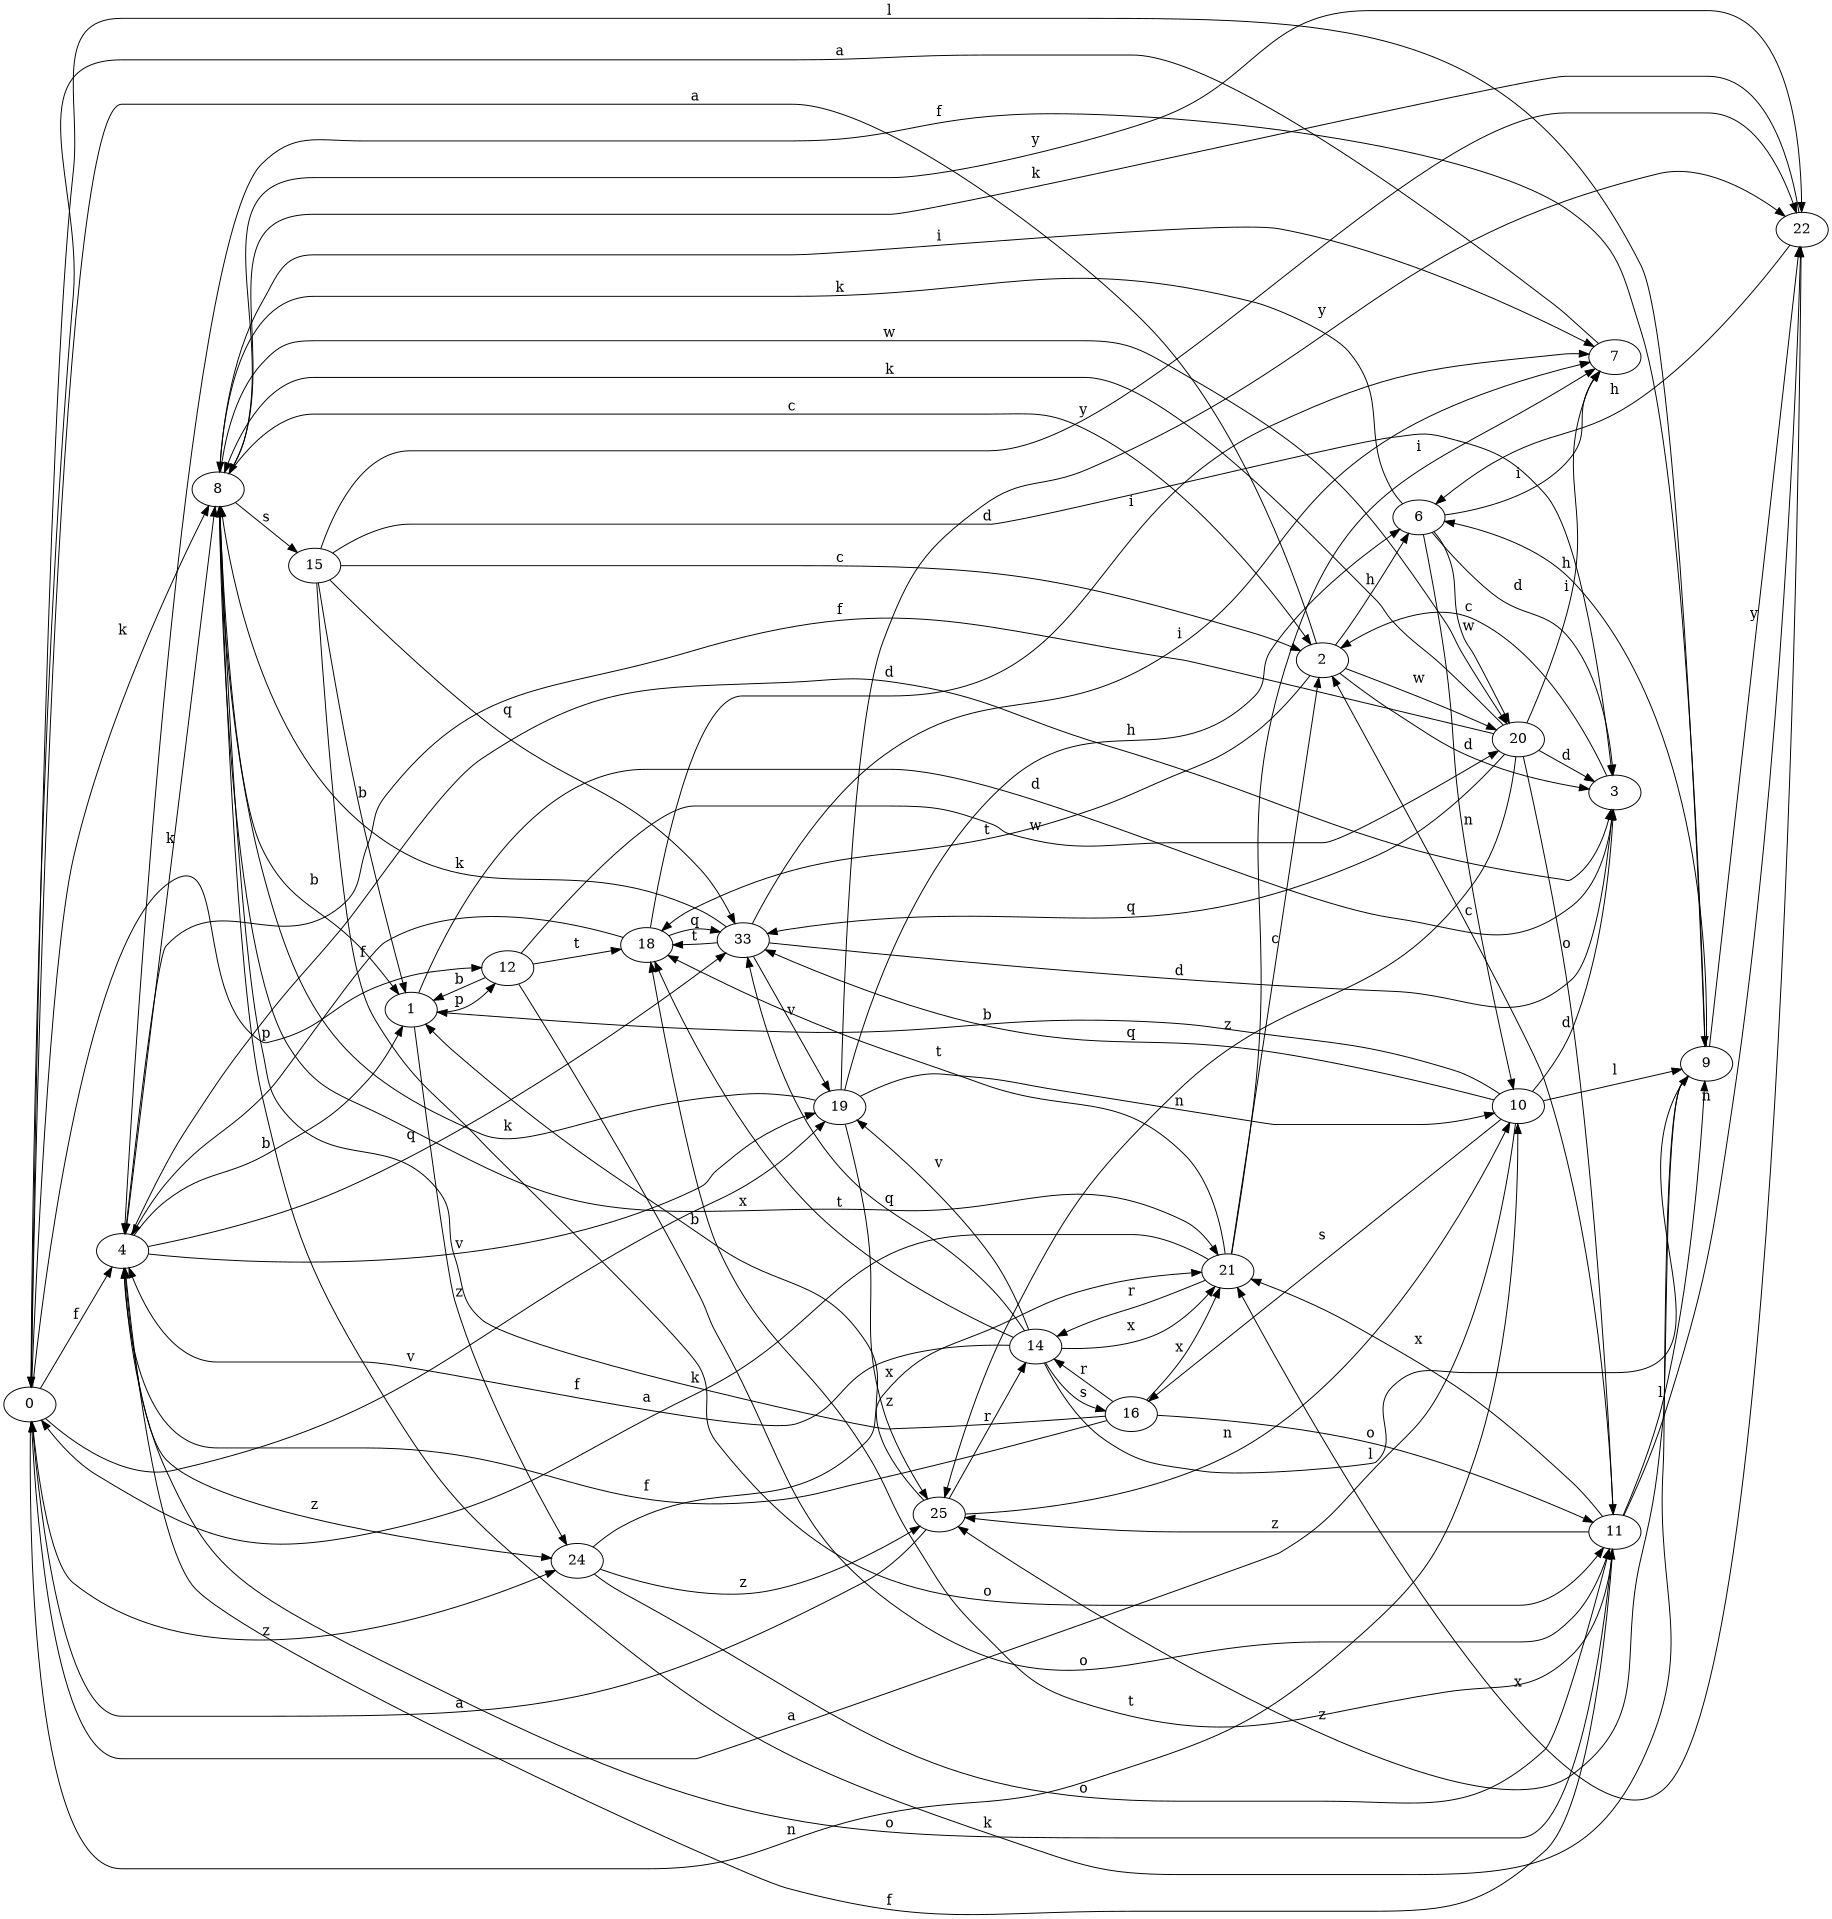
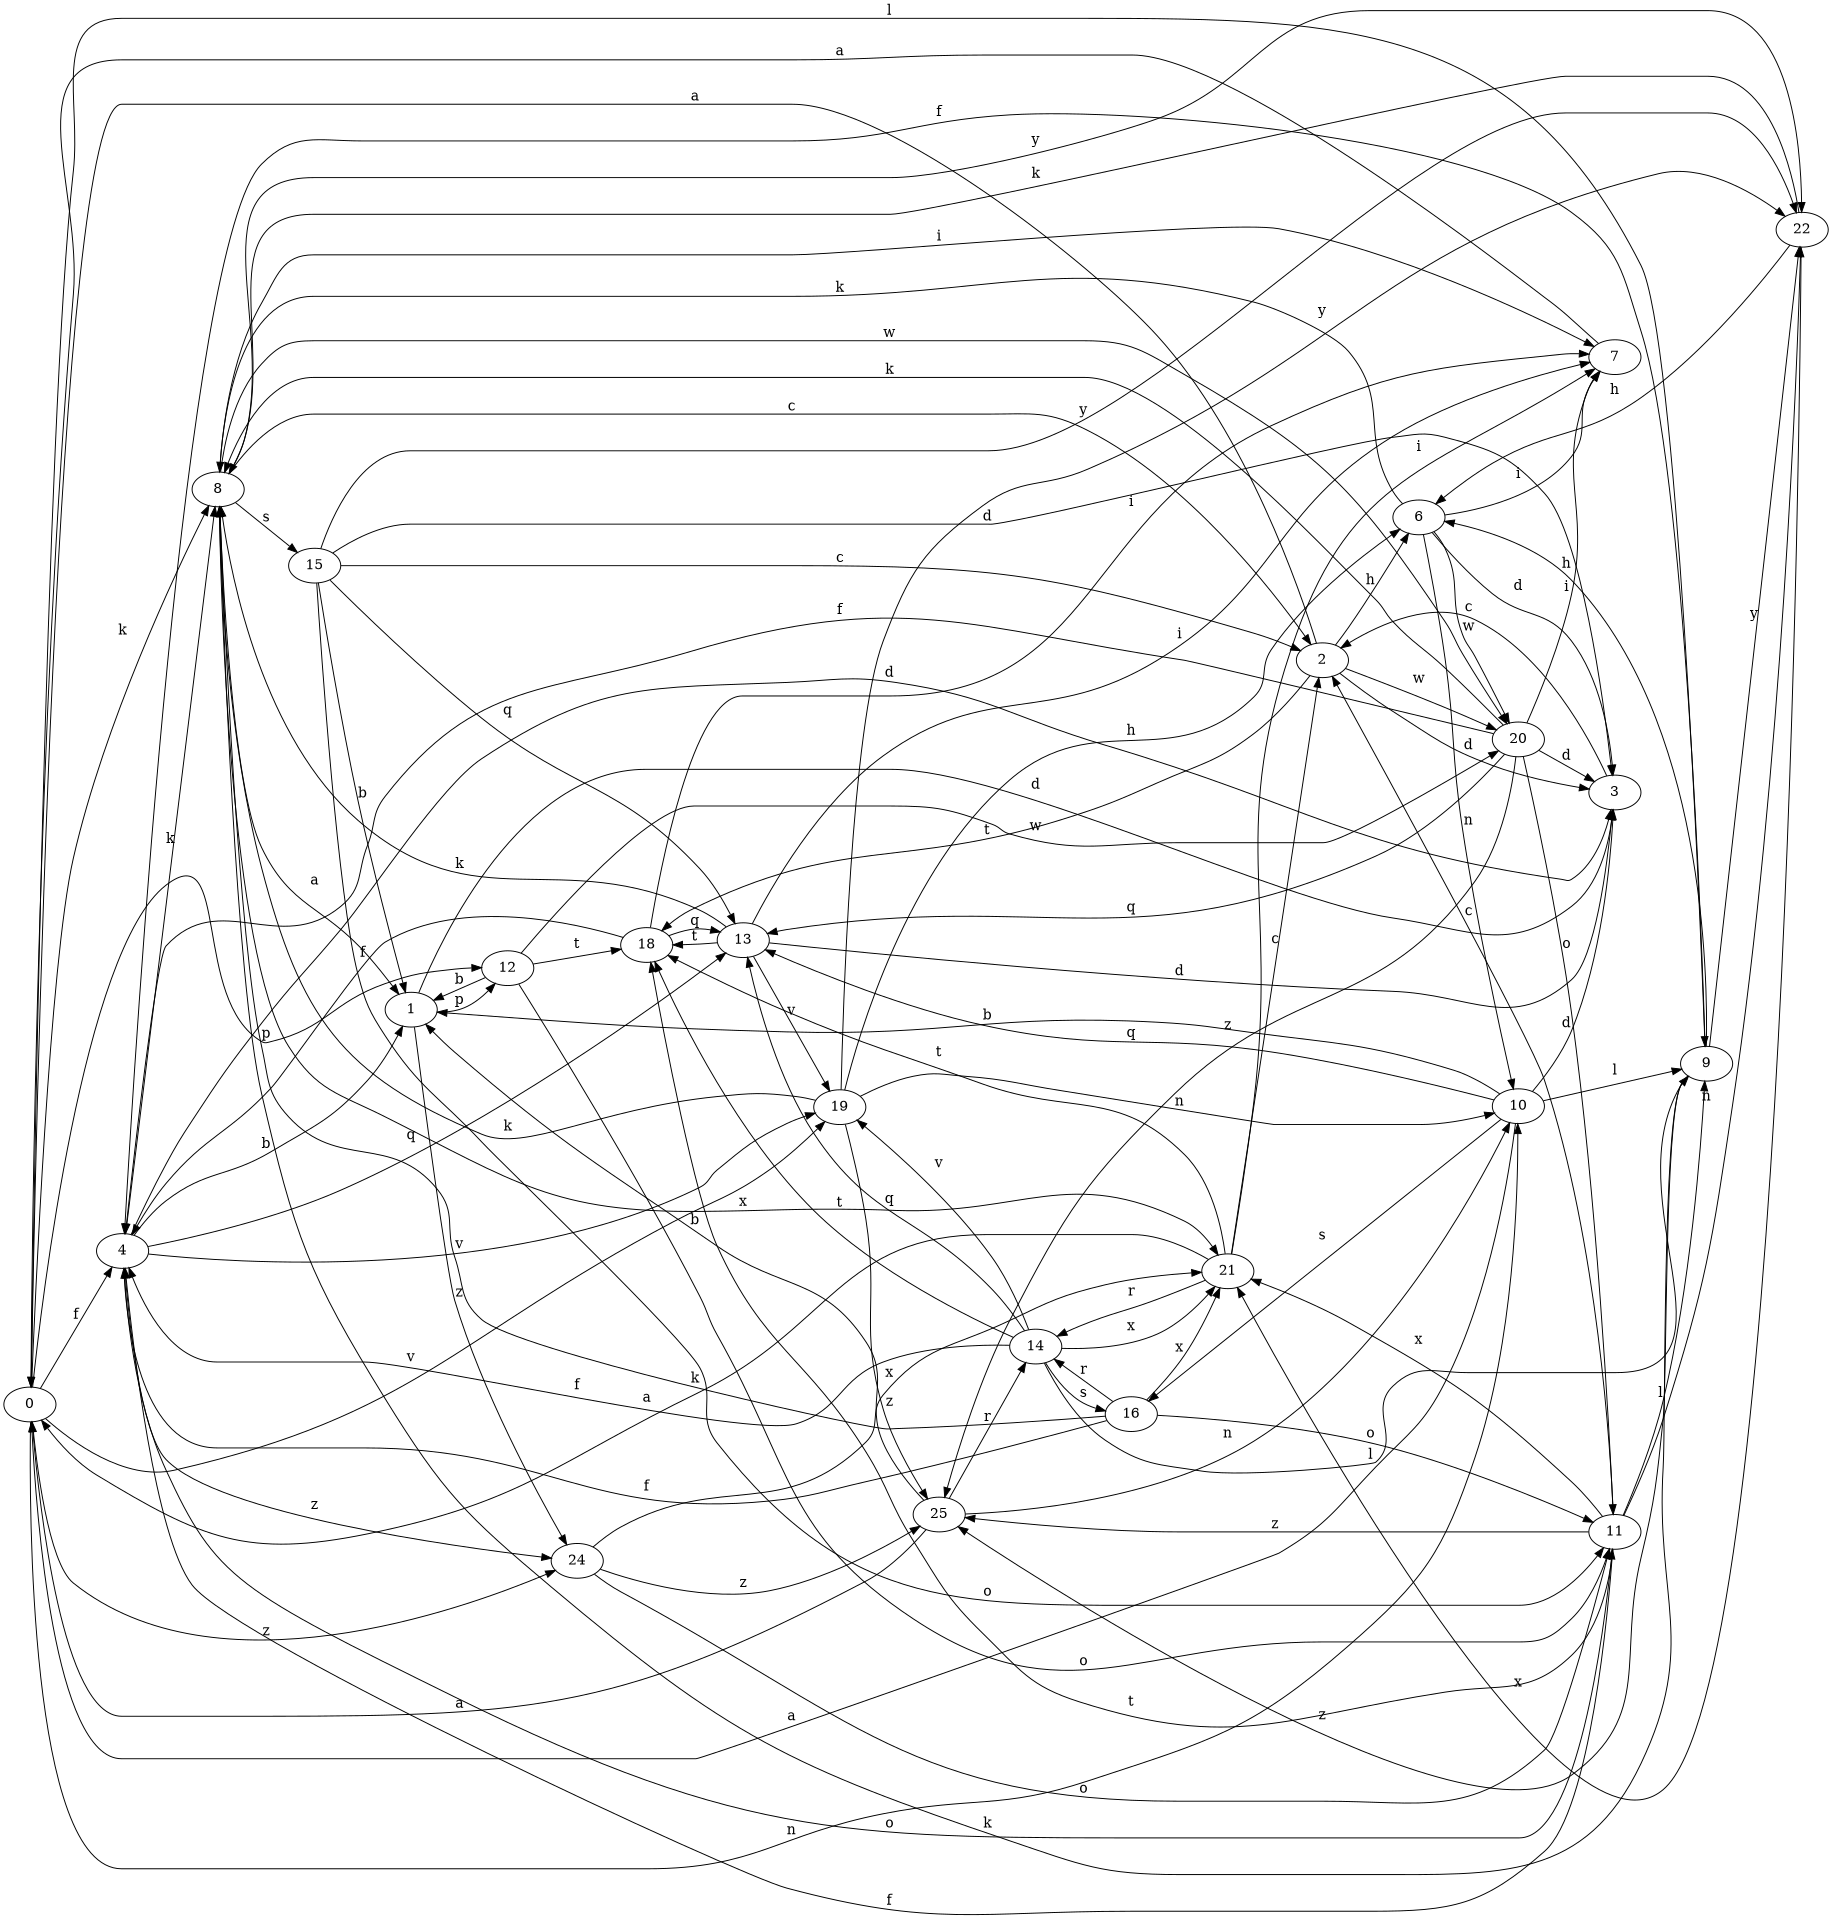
edge "8" -> "1": label "b" -> "a"
node "33": label "33" -> "13"
